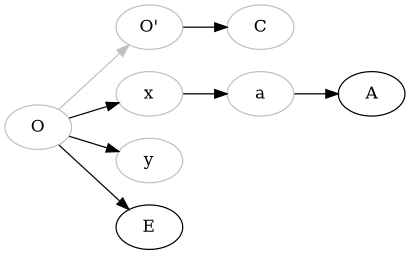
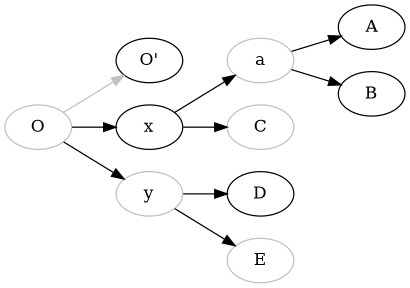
node "O'": color grey -> black
edge "O'" -> "C": now "x" -> "C"
node "x": color grey -> black
node "B": added
edge "O" -> "E": now "y" -> "E"
node "D": added
node "E": color black -> grey
